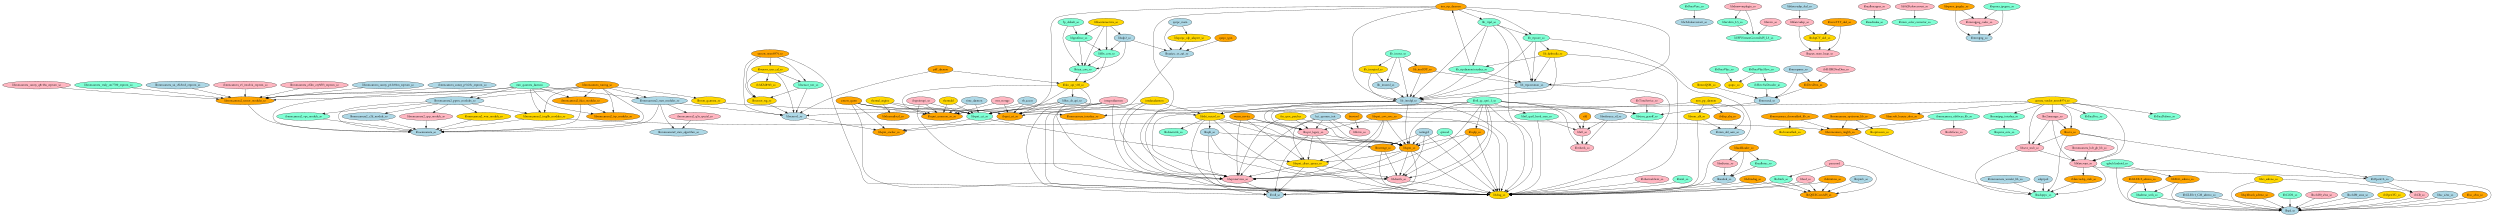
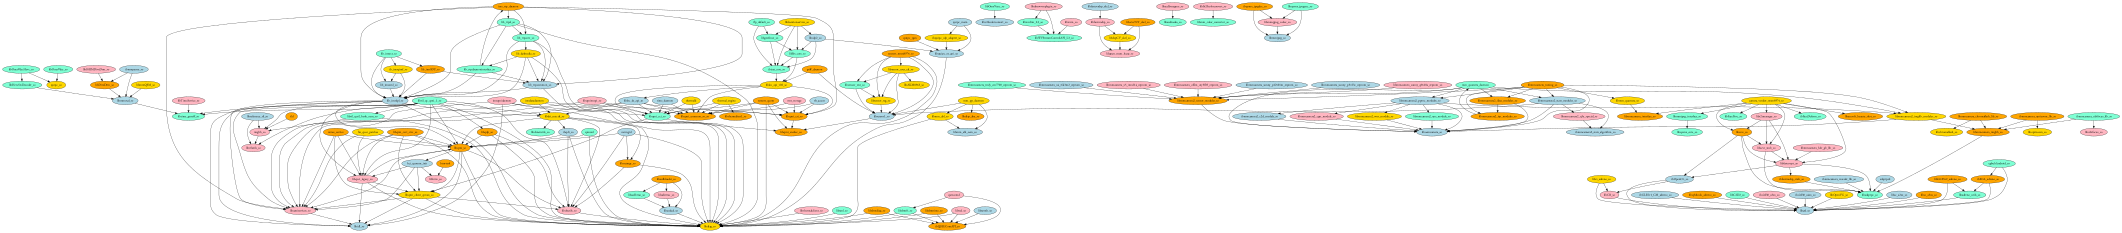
edge "mm_qcamera_daemon" -> "libmmcamera2_isp_modules_so": reversed
node "libril_so": label "libril_so" -> "imglib_so"
edge "hci_qcomm_init" -> "libqmi_so": reversed
